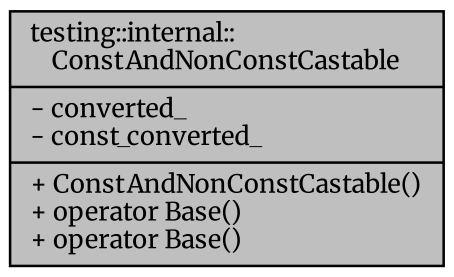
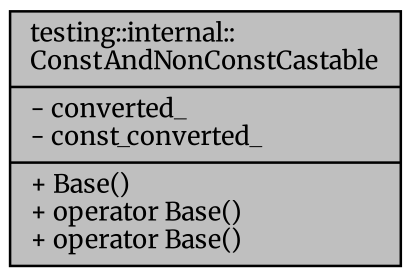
node "testing::internal::": text "+ ConstAndNonConstCastable()" -> "+ Base()"
